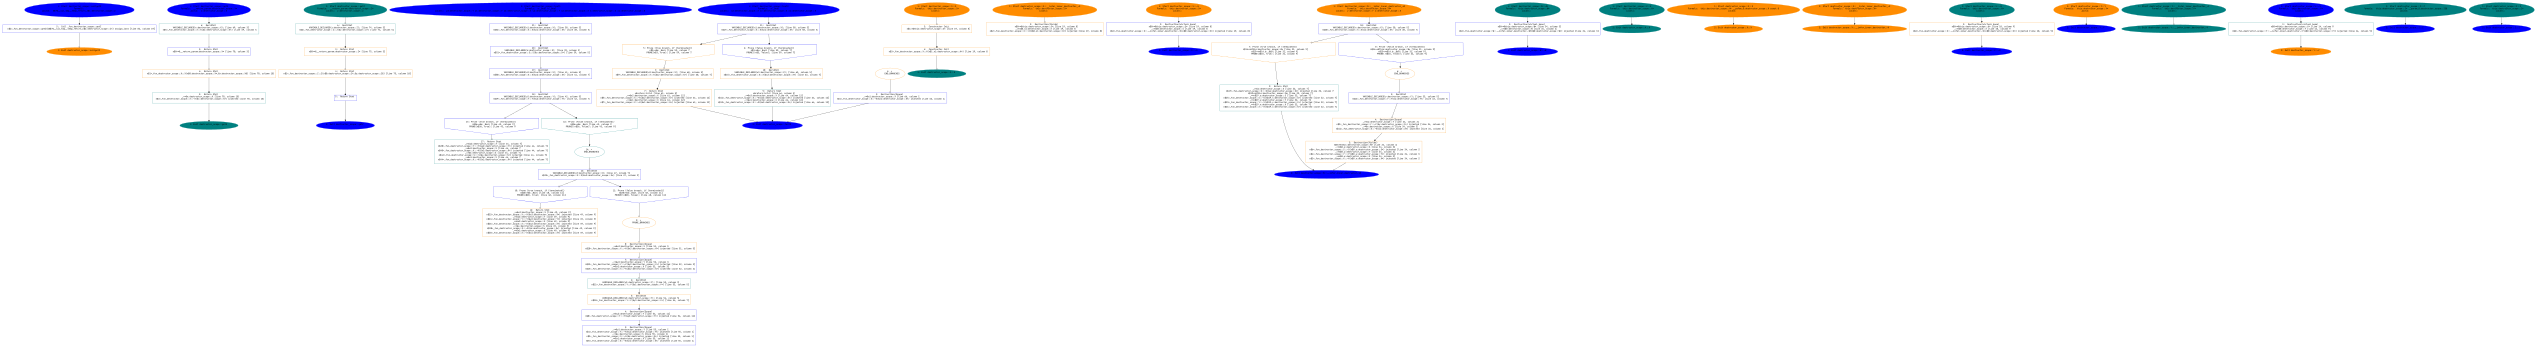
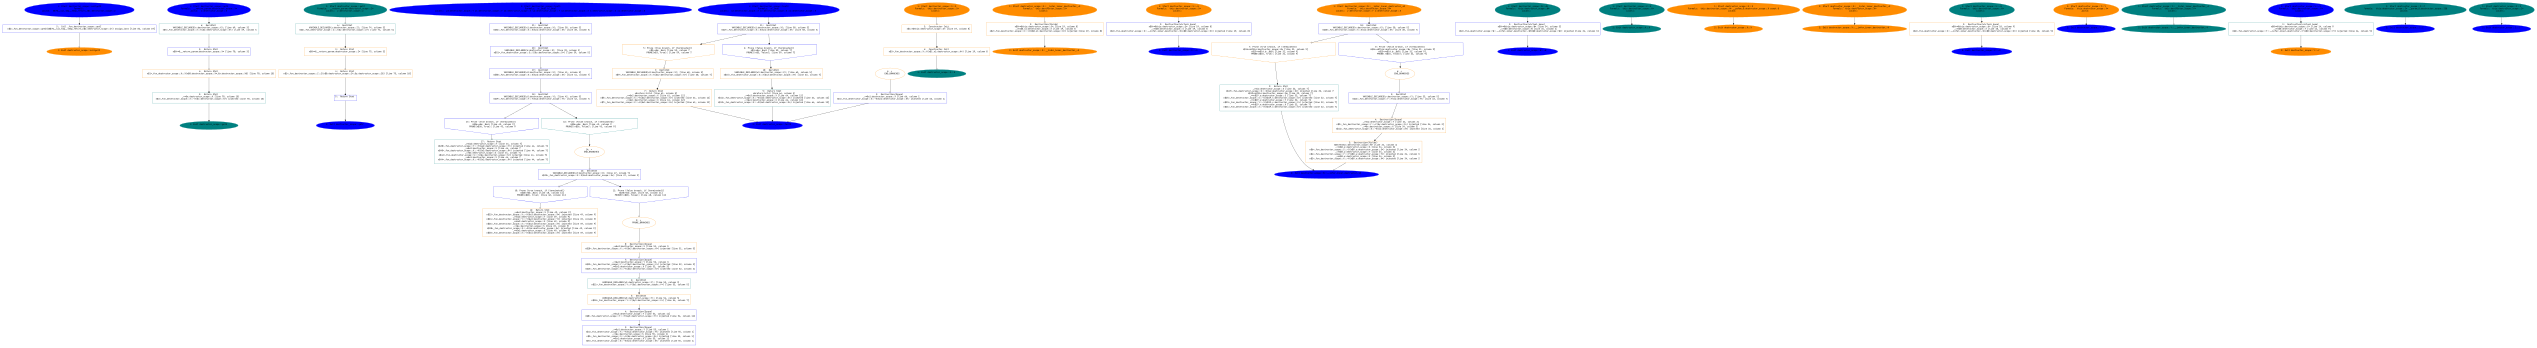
node "2: Exit destructor_scope::S::__infer_inner_destructor_~S": added
node "14: + END_BRANCHES": color teal -> darkorange
